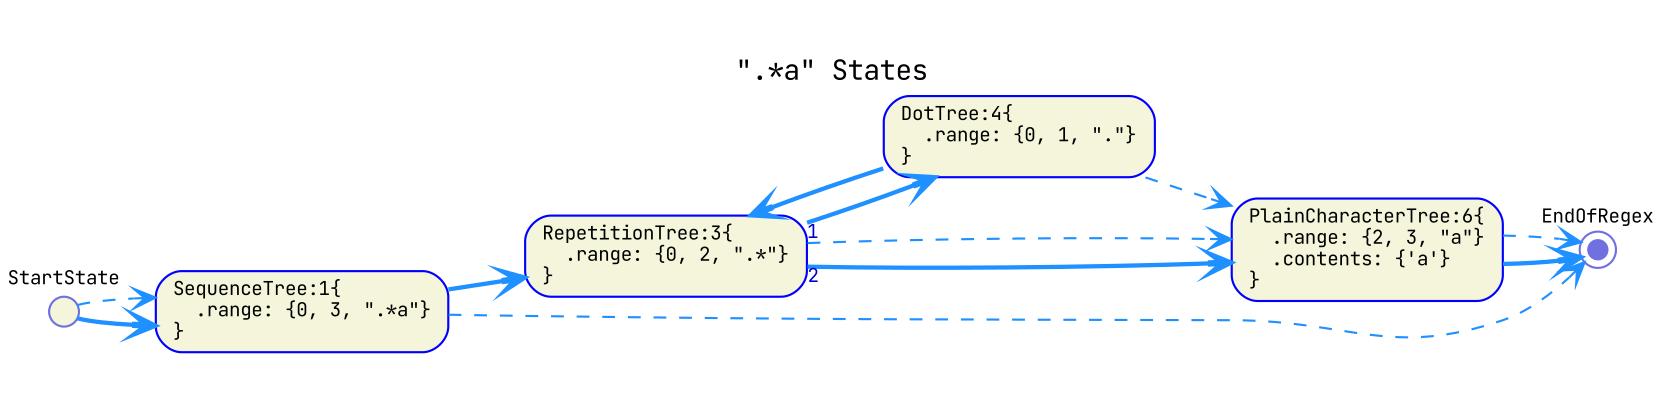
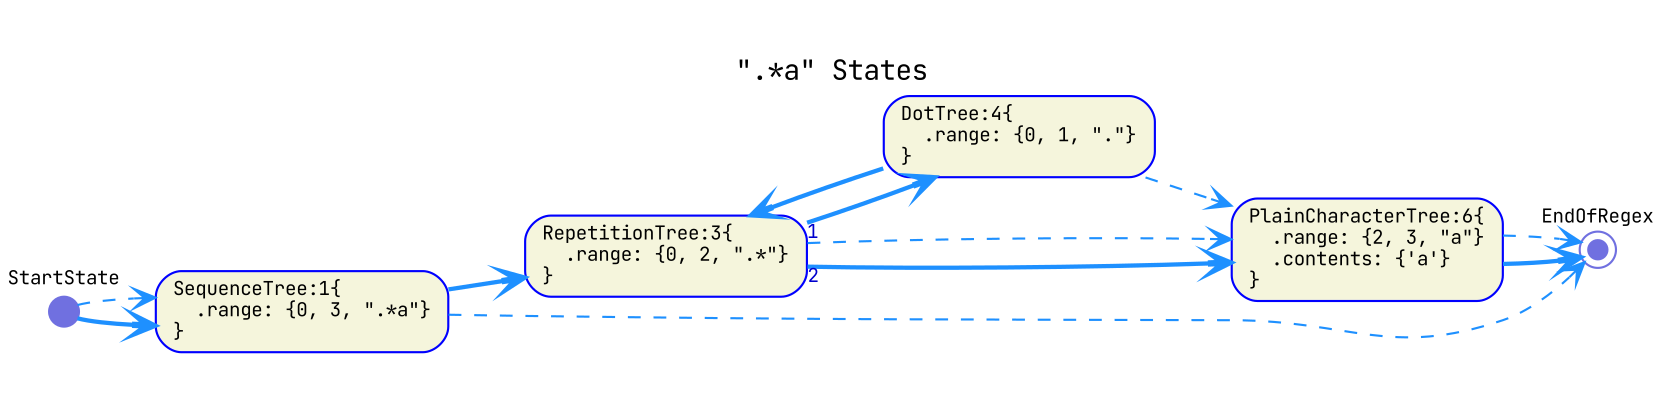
node "StartState": fillcolor Beige -> #7070e0
